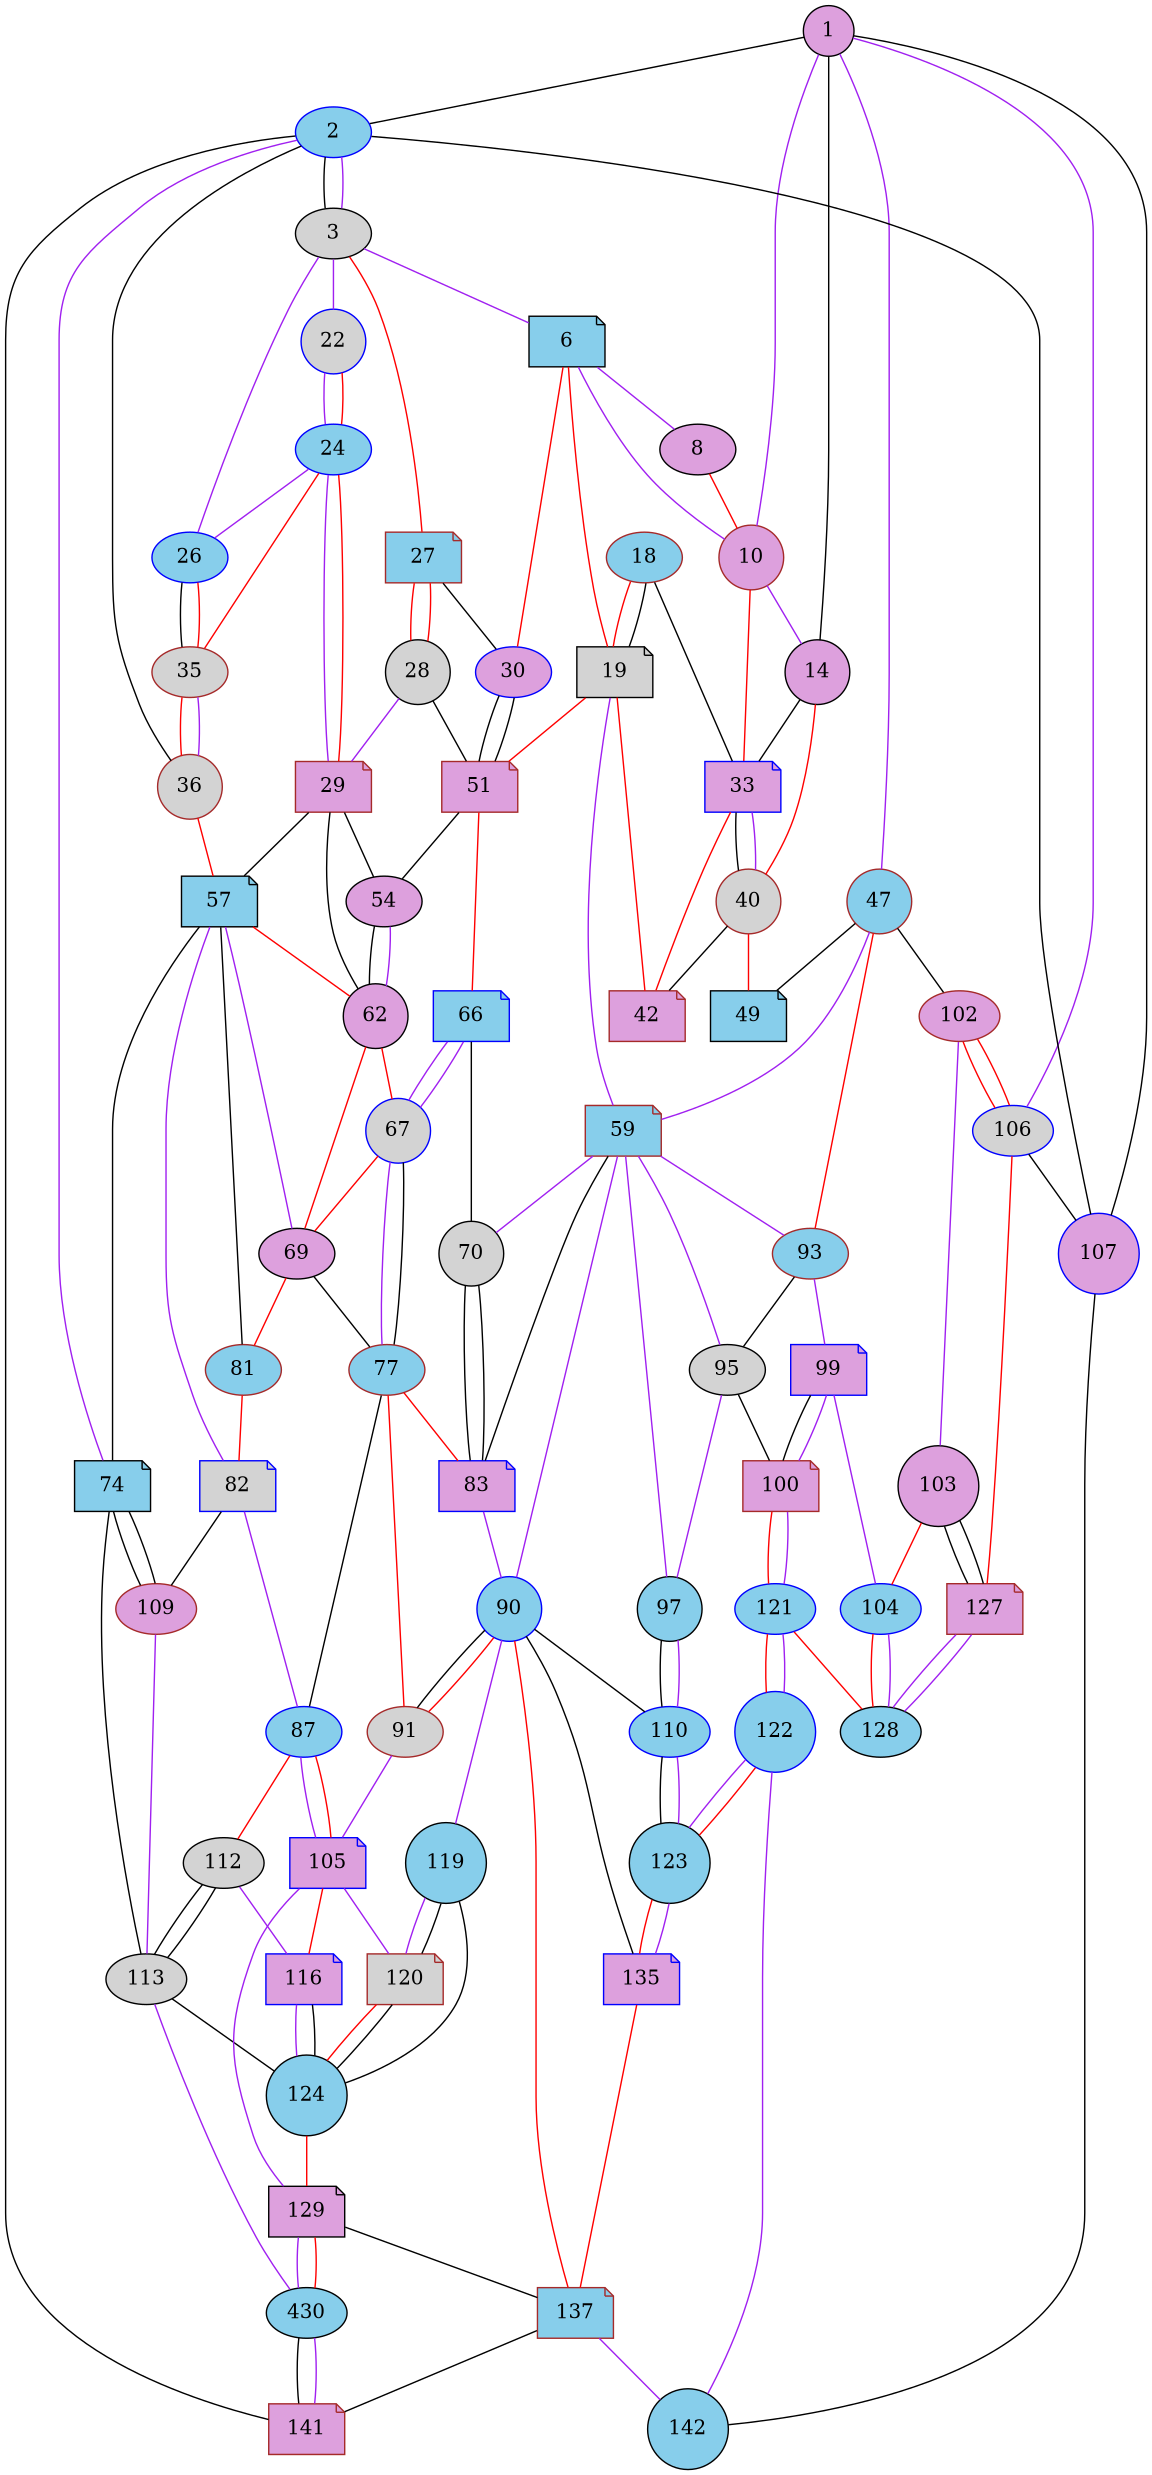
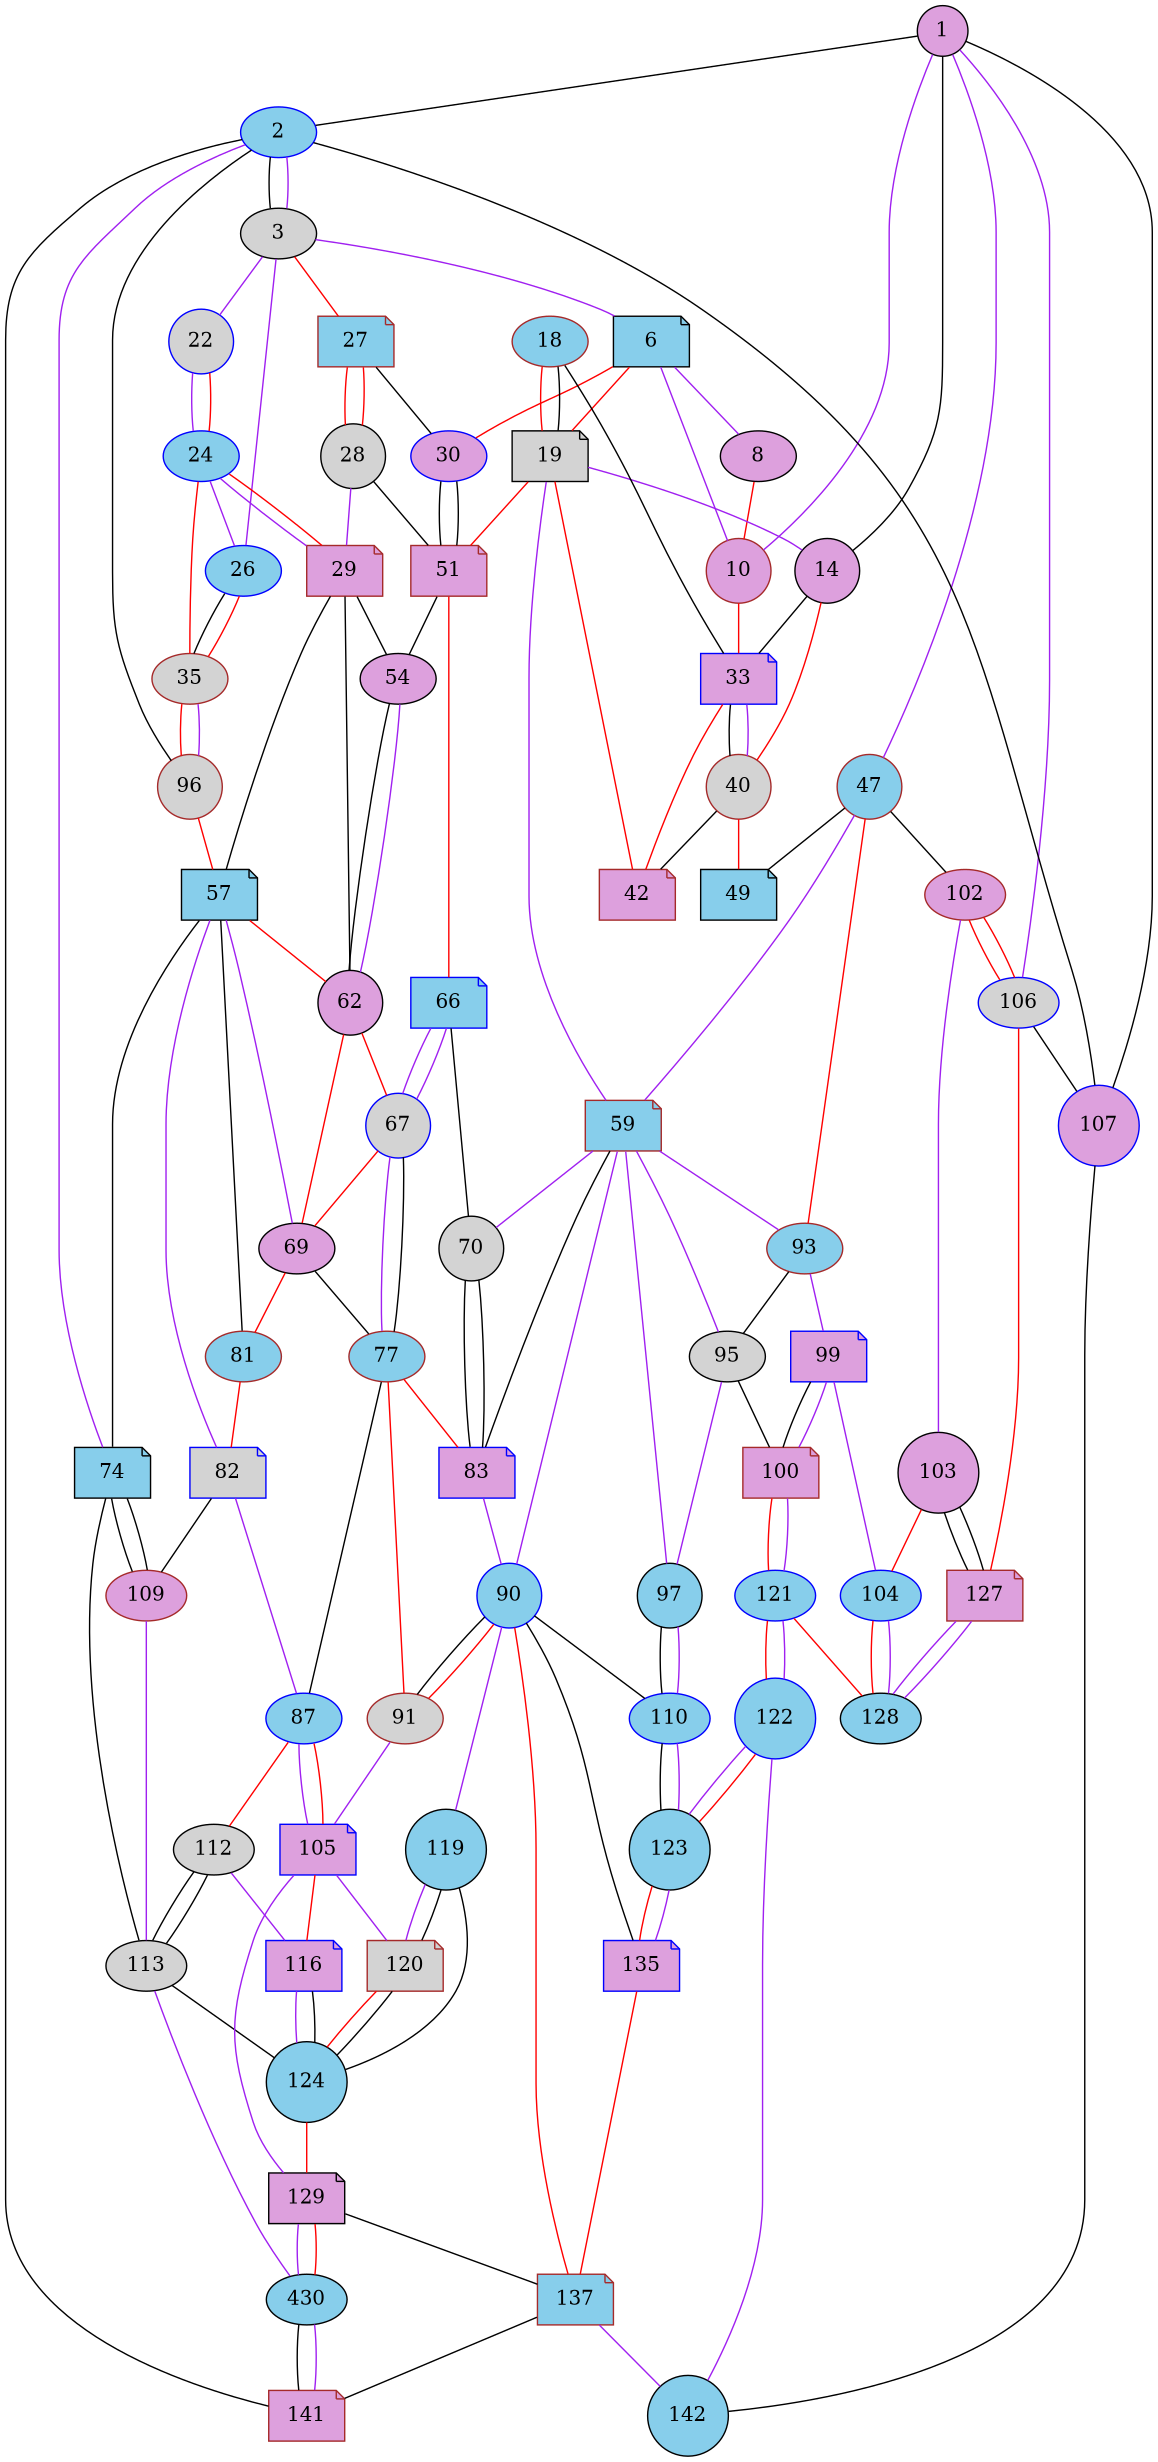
edge "10" -- "14": now "19" -- "14"
node "36": label "36" -> "96"
